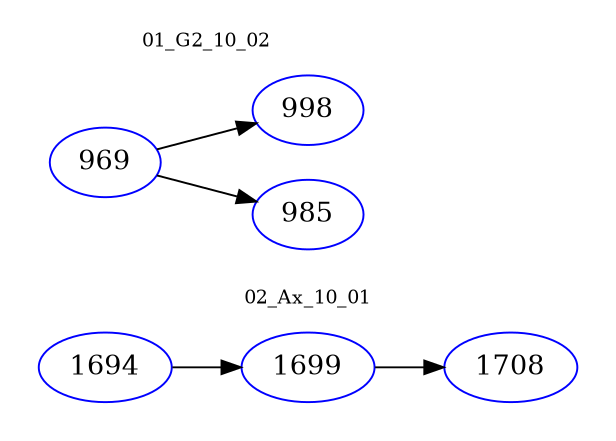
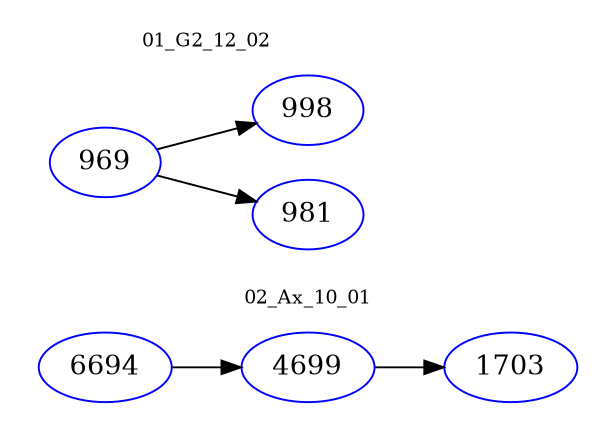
cluster "01_G2_10_02": label "01_G2_10_02" -> "01_G2_12_02"
node "985": label "985" -> "981"
node "1694": label "1694" -> "6694"
node "1699": label "1699" -> "4699"
node "1708": label "1708" -> "1703"
